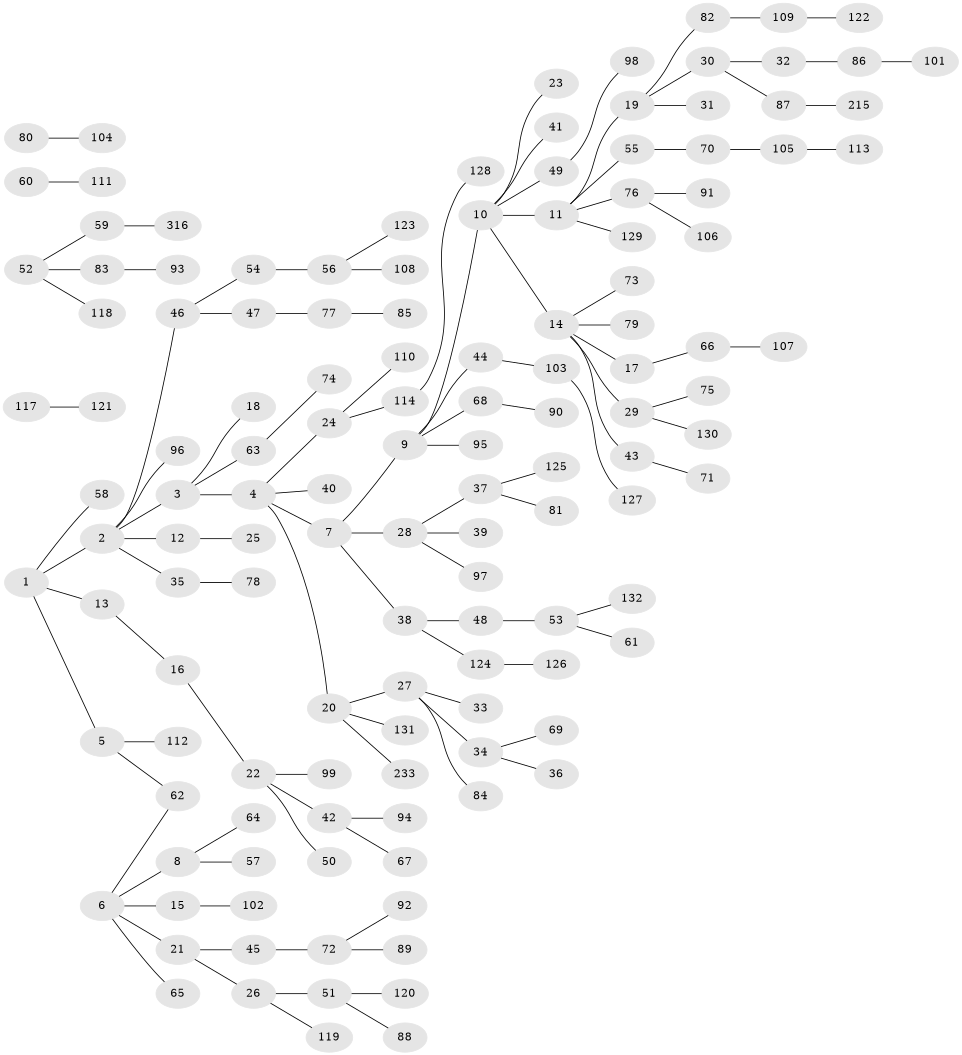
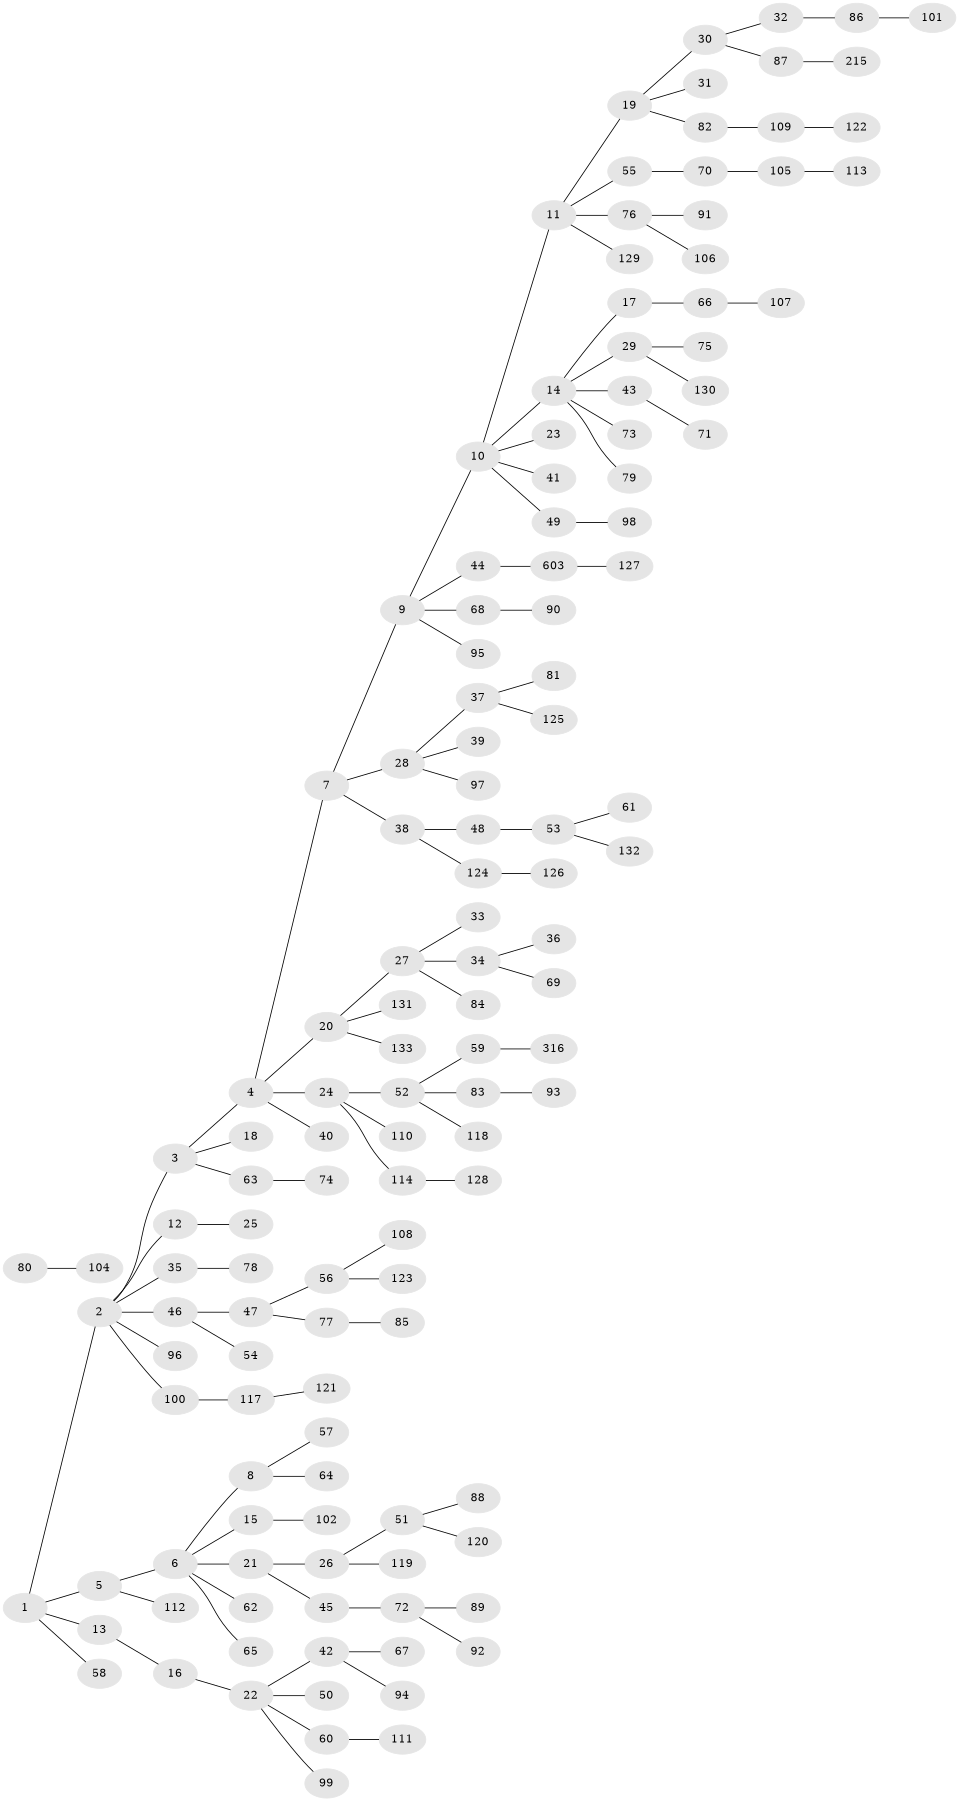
edge "54" -- "56": now "47" -- "56"
node "103": label "103" -> "603"
edge "5" -- "62": now "5" -- "6"
node "233": label "233" -> "133"
edge "24" -- "52": added
node "100": added
edge "22" -- "60": added
